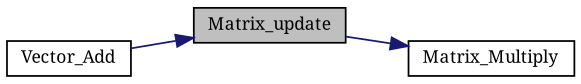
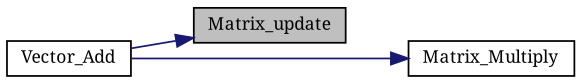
edge "Matrix_update" -> "Matrix_Multiply": now "Vector_Add" -> "Matrix_Multiply"
